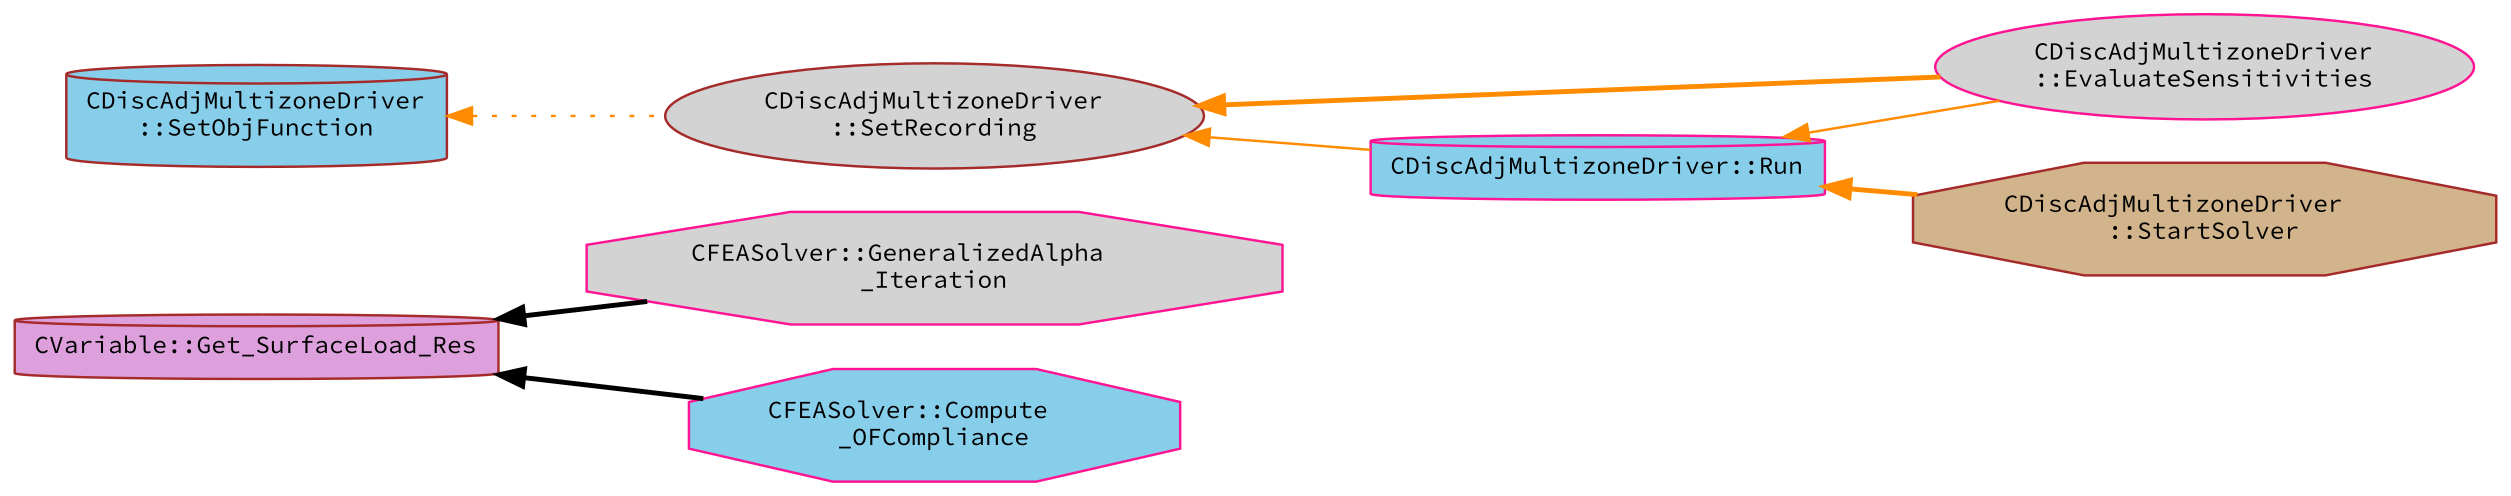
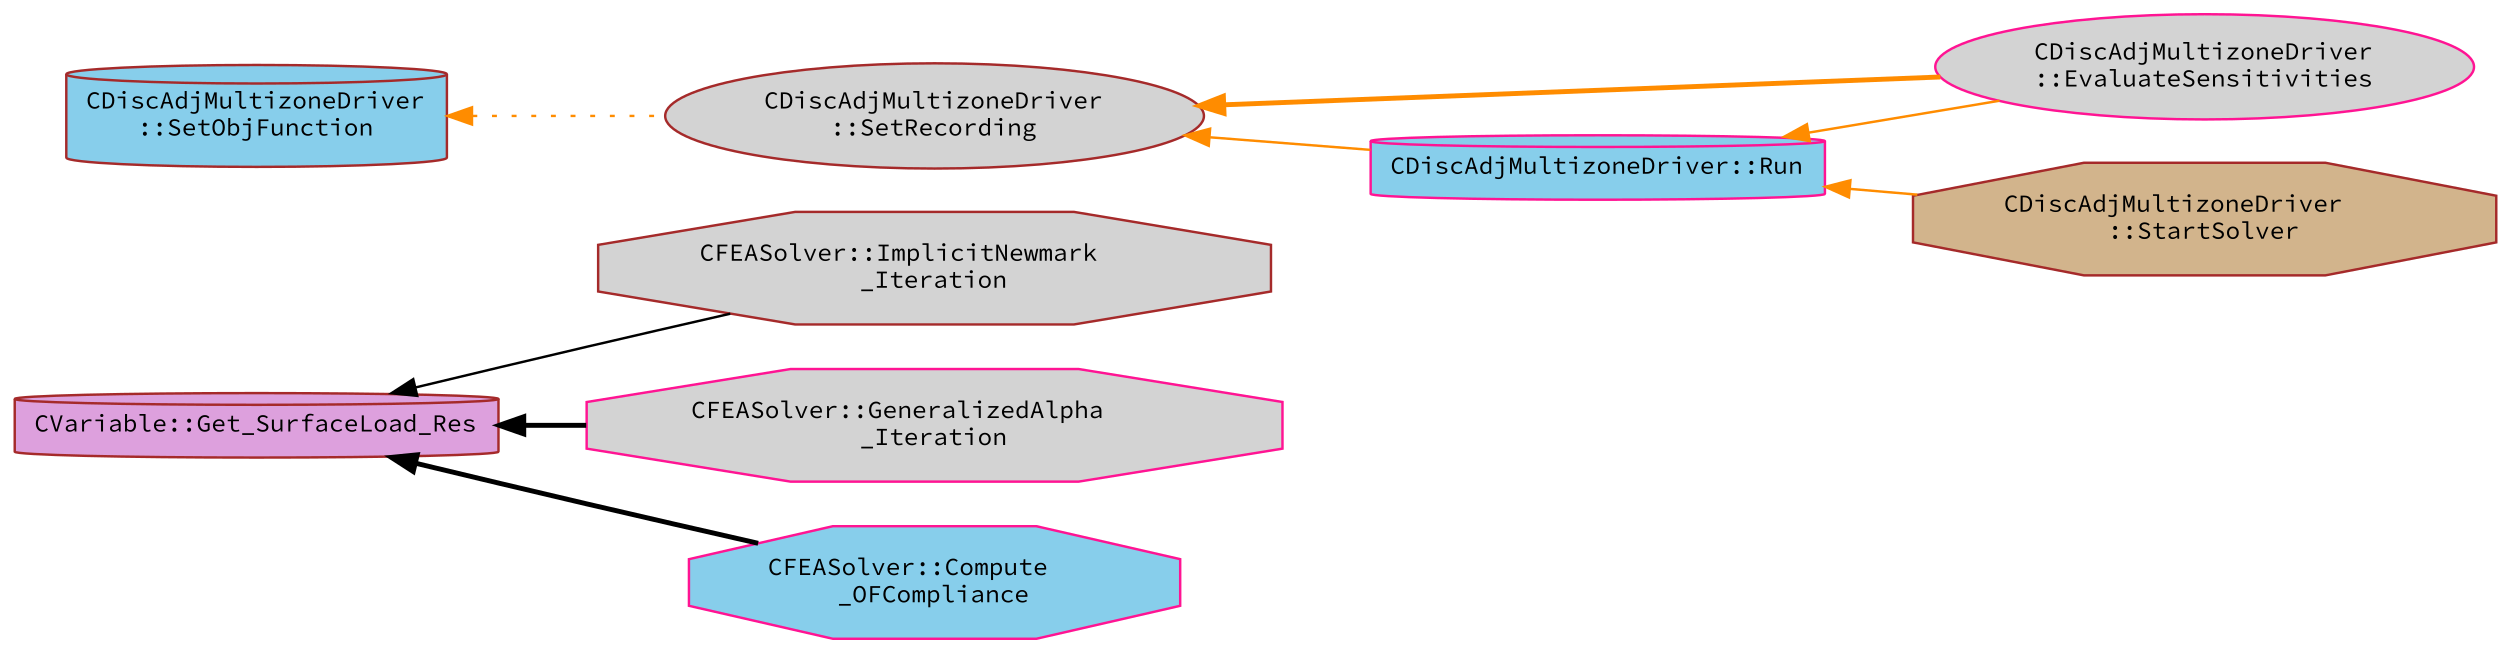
edge "CDiscAdjMultizoneDriver ::StartSolver" -> "CDiscAdjMultizoneDriver::Run": style bold -> solid
node "CFEASolver::ImplicitNewmark _Iteration": added
